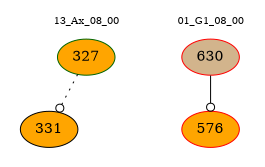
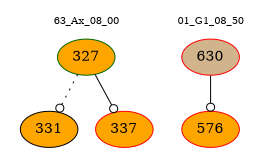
cluster "13_Ax_08_00": label "13_Ax_08_00" -> "63_Ax_08_00"
cluster "01_G1_08_00": label "01_G1_08_00" -> "01_G1_08_50"
node "337": added
